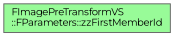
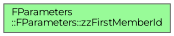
node "FImagePreTransformVS ::FParameters::zzFirstMemberId": label "FImagePreTransformVS ::FParameters::zzFirstMemberId" -> "FParameters ::FParameters::zzFirstMemberId"
